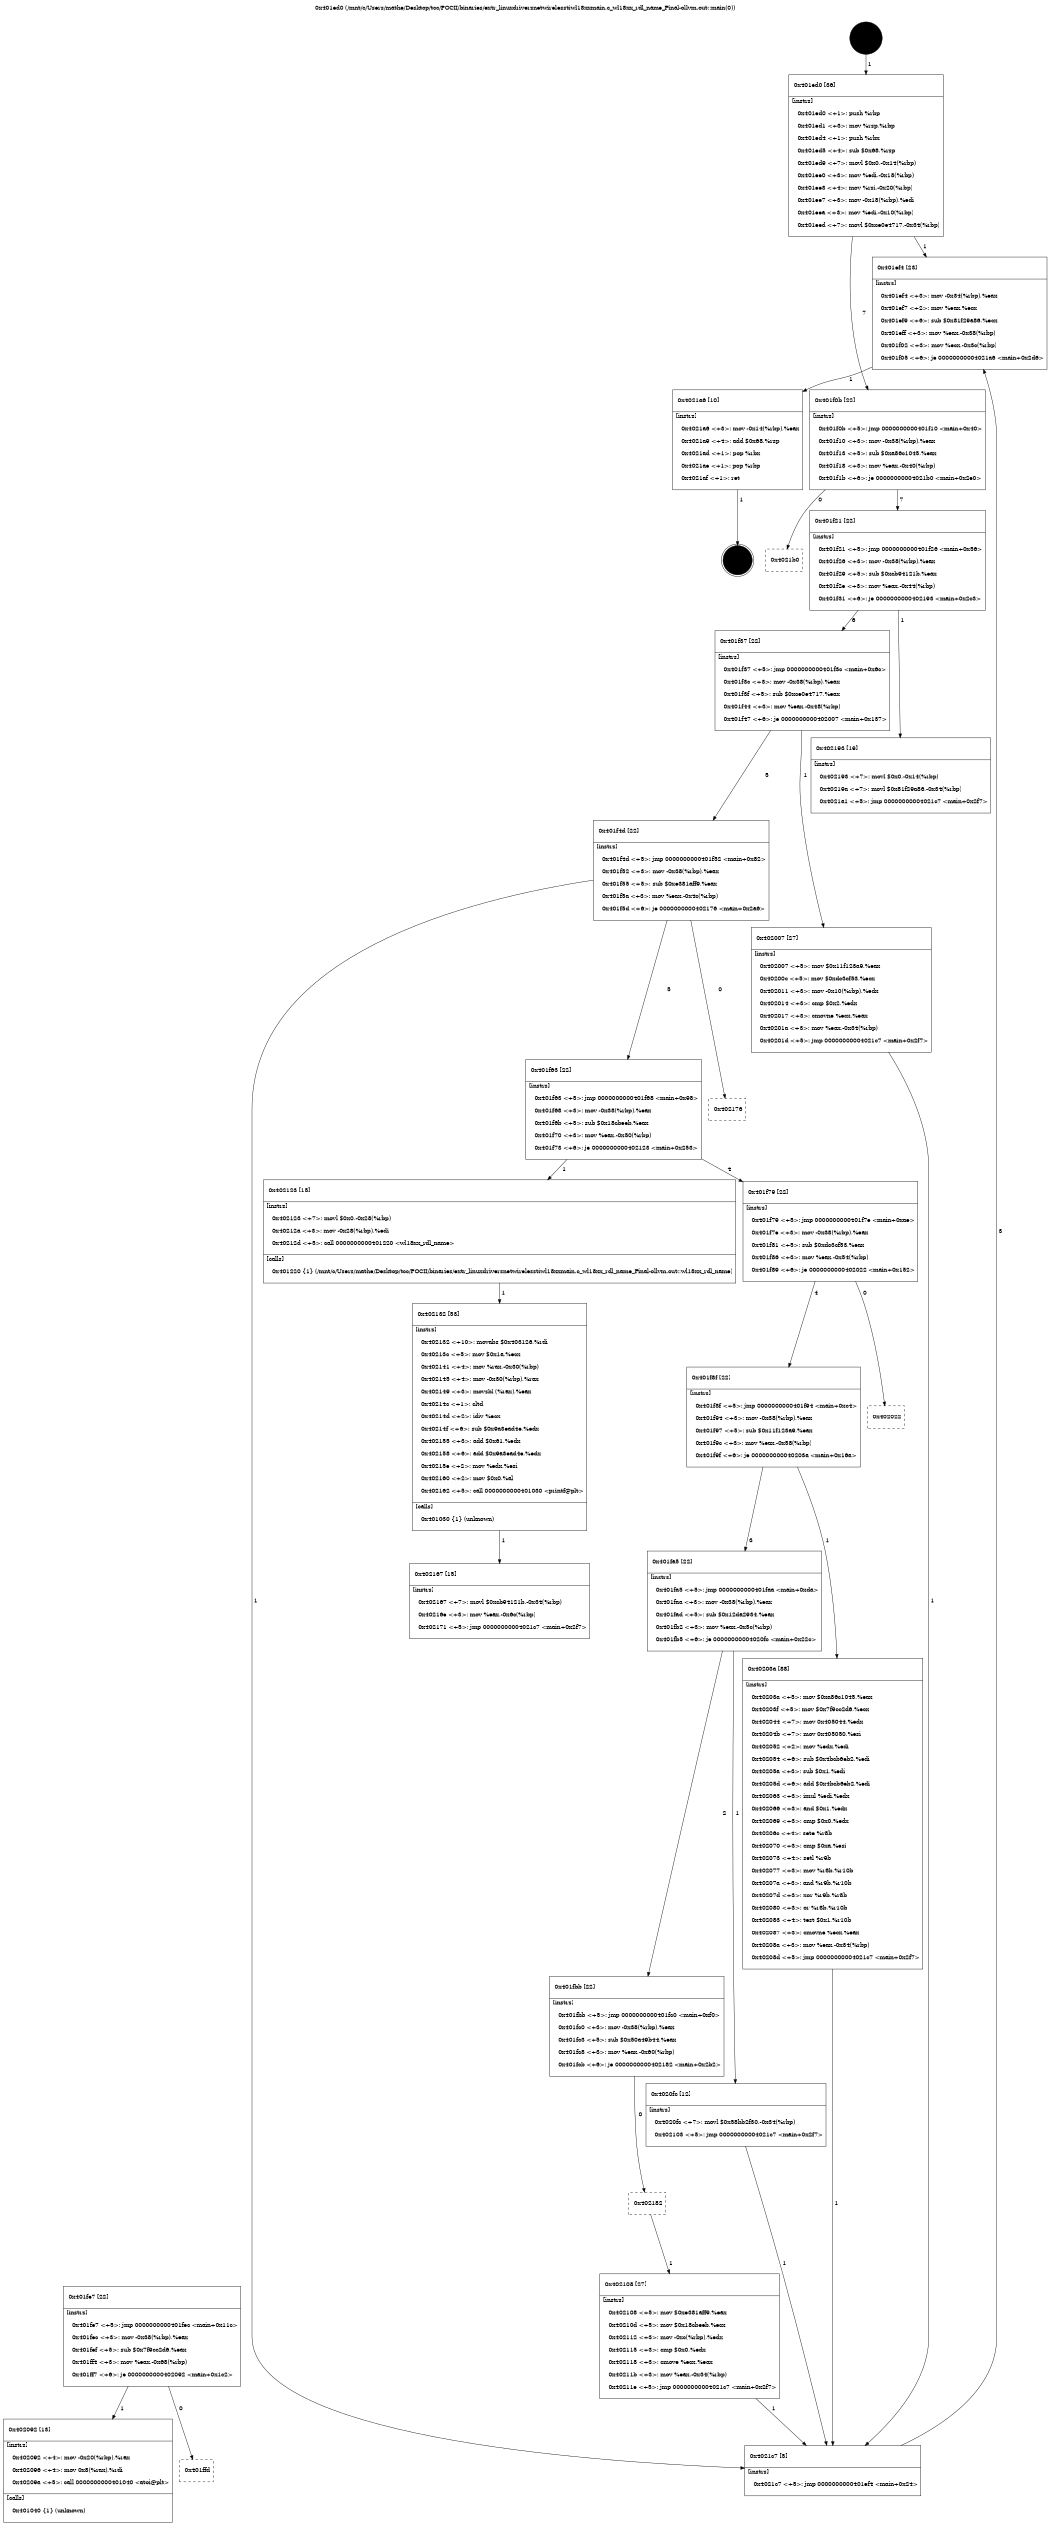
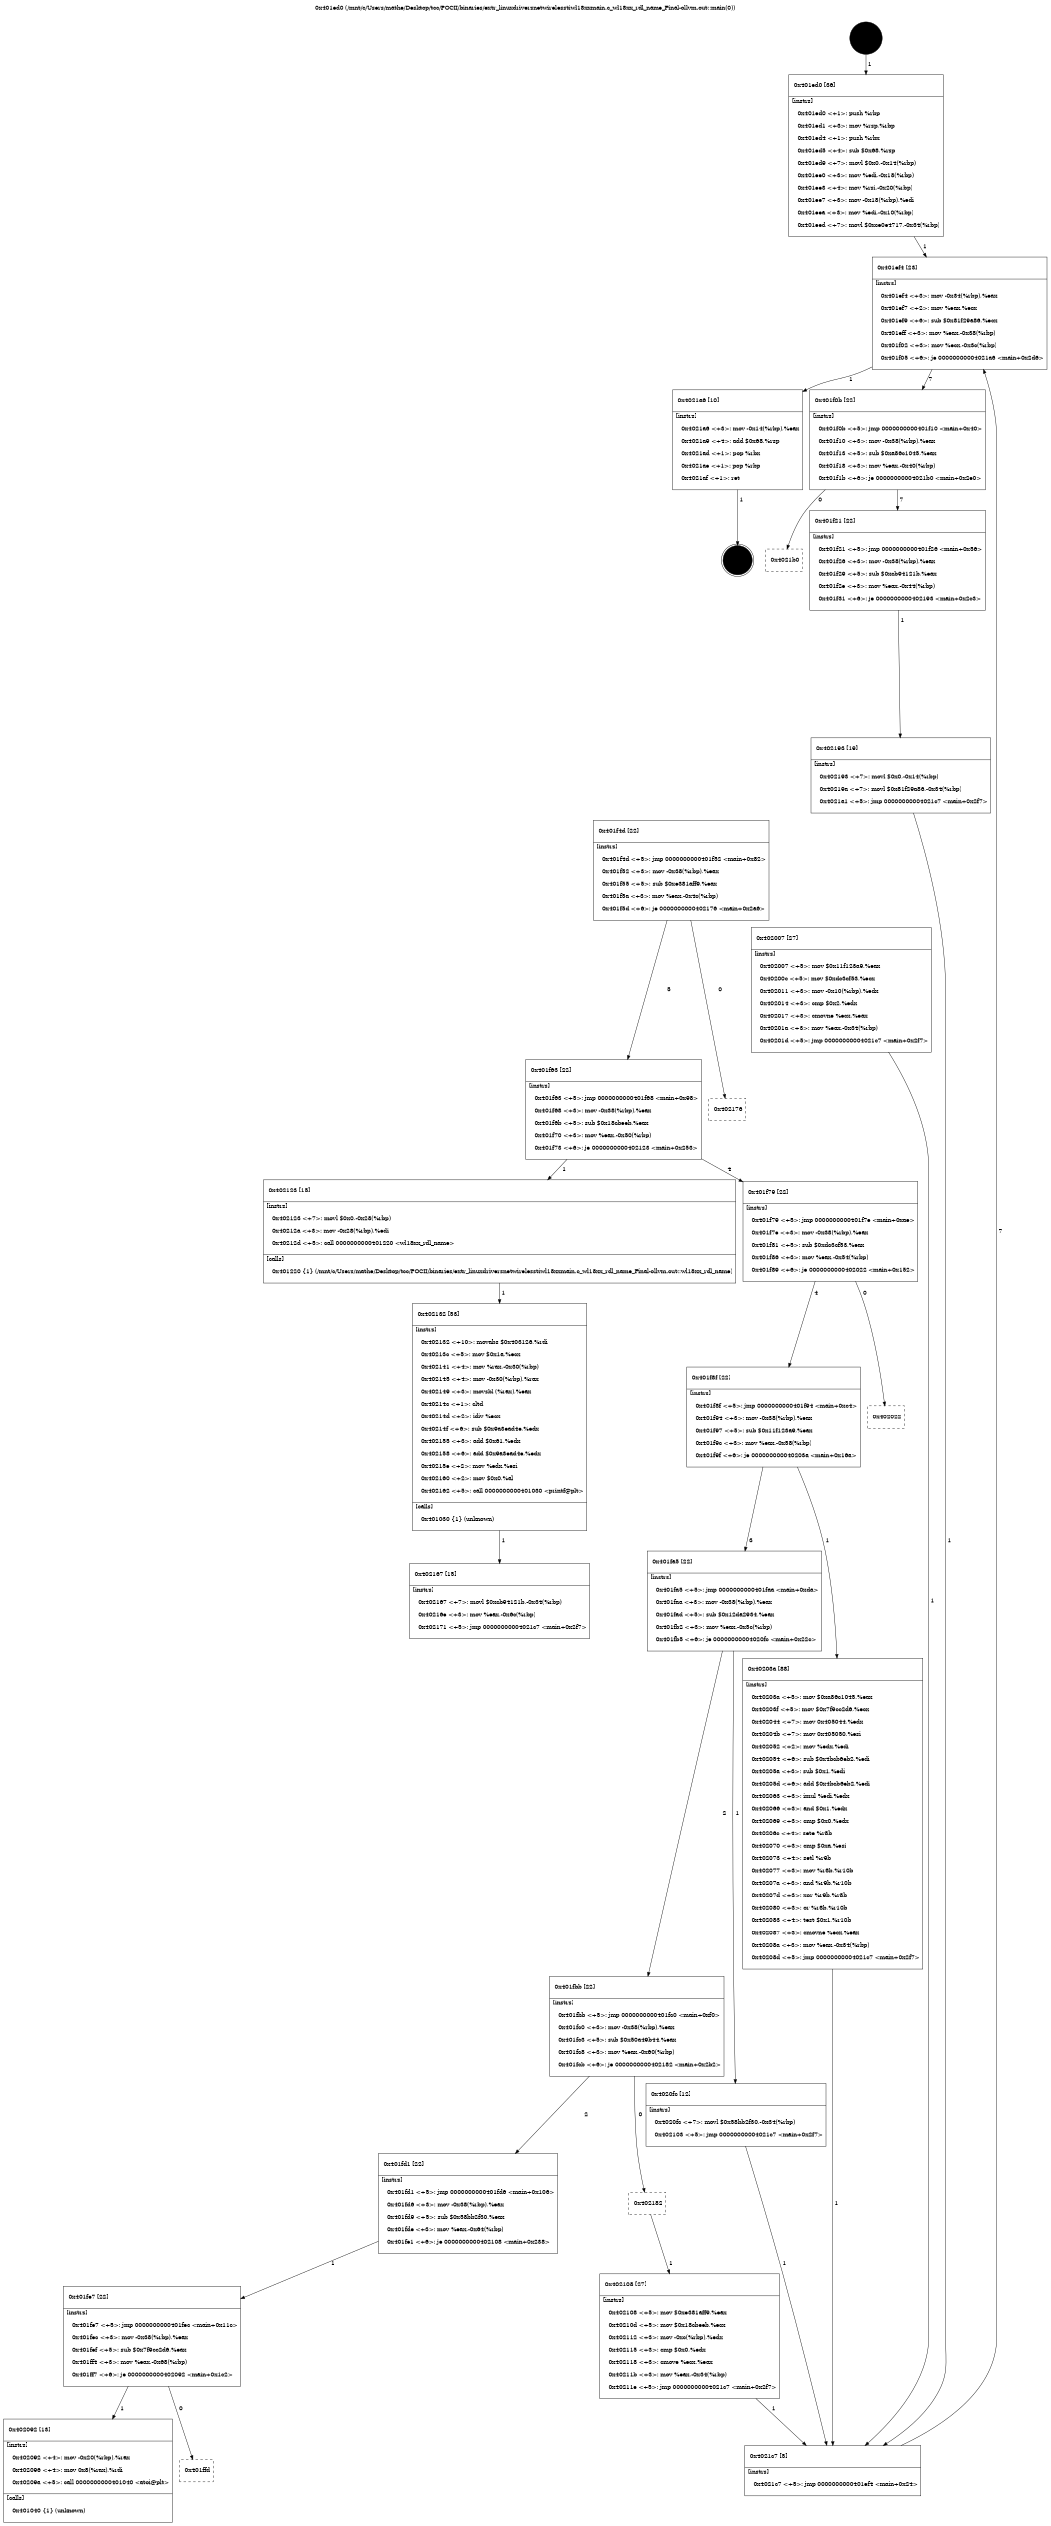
edge "0x401ed0 [36]" -> "0x401f0b [22]": now "0x401ef4 [23]" -> "0x401f0b [22]"
node "0x401f37 [22]": removed
edge "0x4021c7 [5]" -> "0x401ef4 [23]": label " 3" -> " 7"
edge "0x401f4d [22]" -> "0x4021c7 [5]": now "0x402193 [19]" -> "0x4021c7 [5]"
node "0x401fd1 [22]": added
